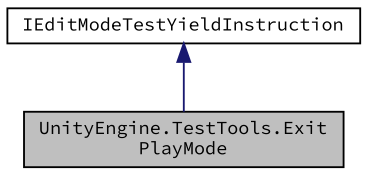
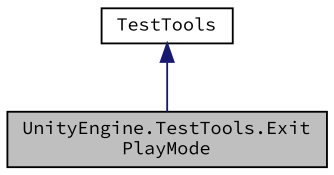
node "IEditModeTestYieldInstruction": label "IEditModeTestYieldInstruction" -> "TestTools"
